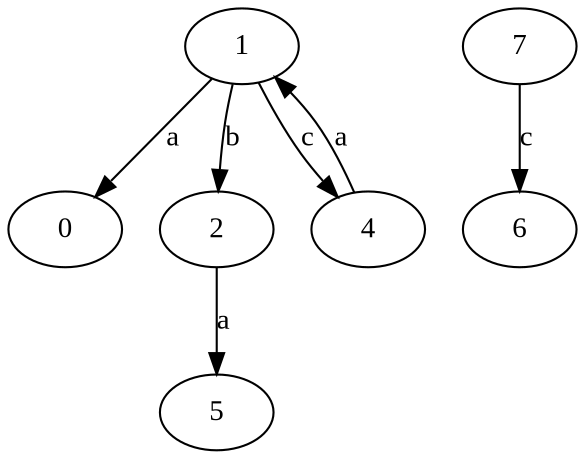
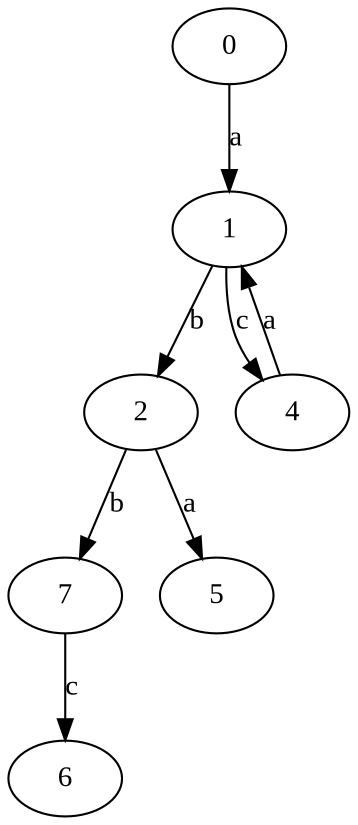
edge "1" -> "0": reversed
edge "2" -> "7": added, label "b"
